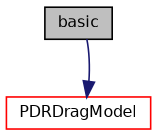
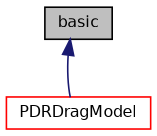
edge "basic" -> "PDRDragModel": reversed
